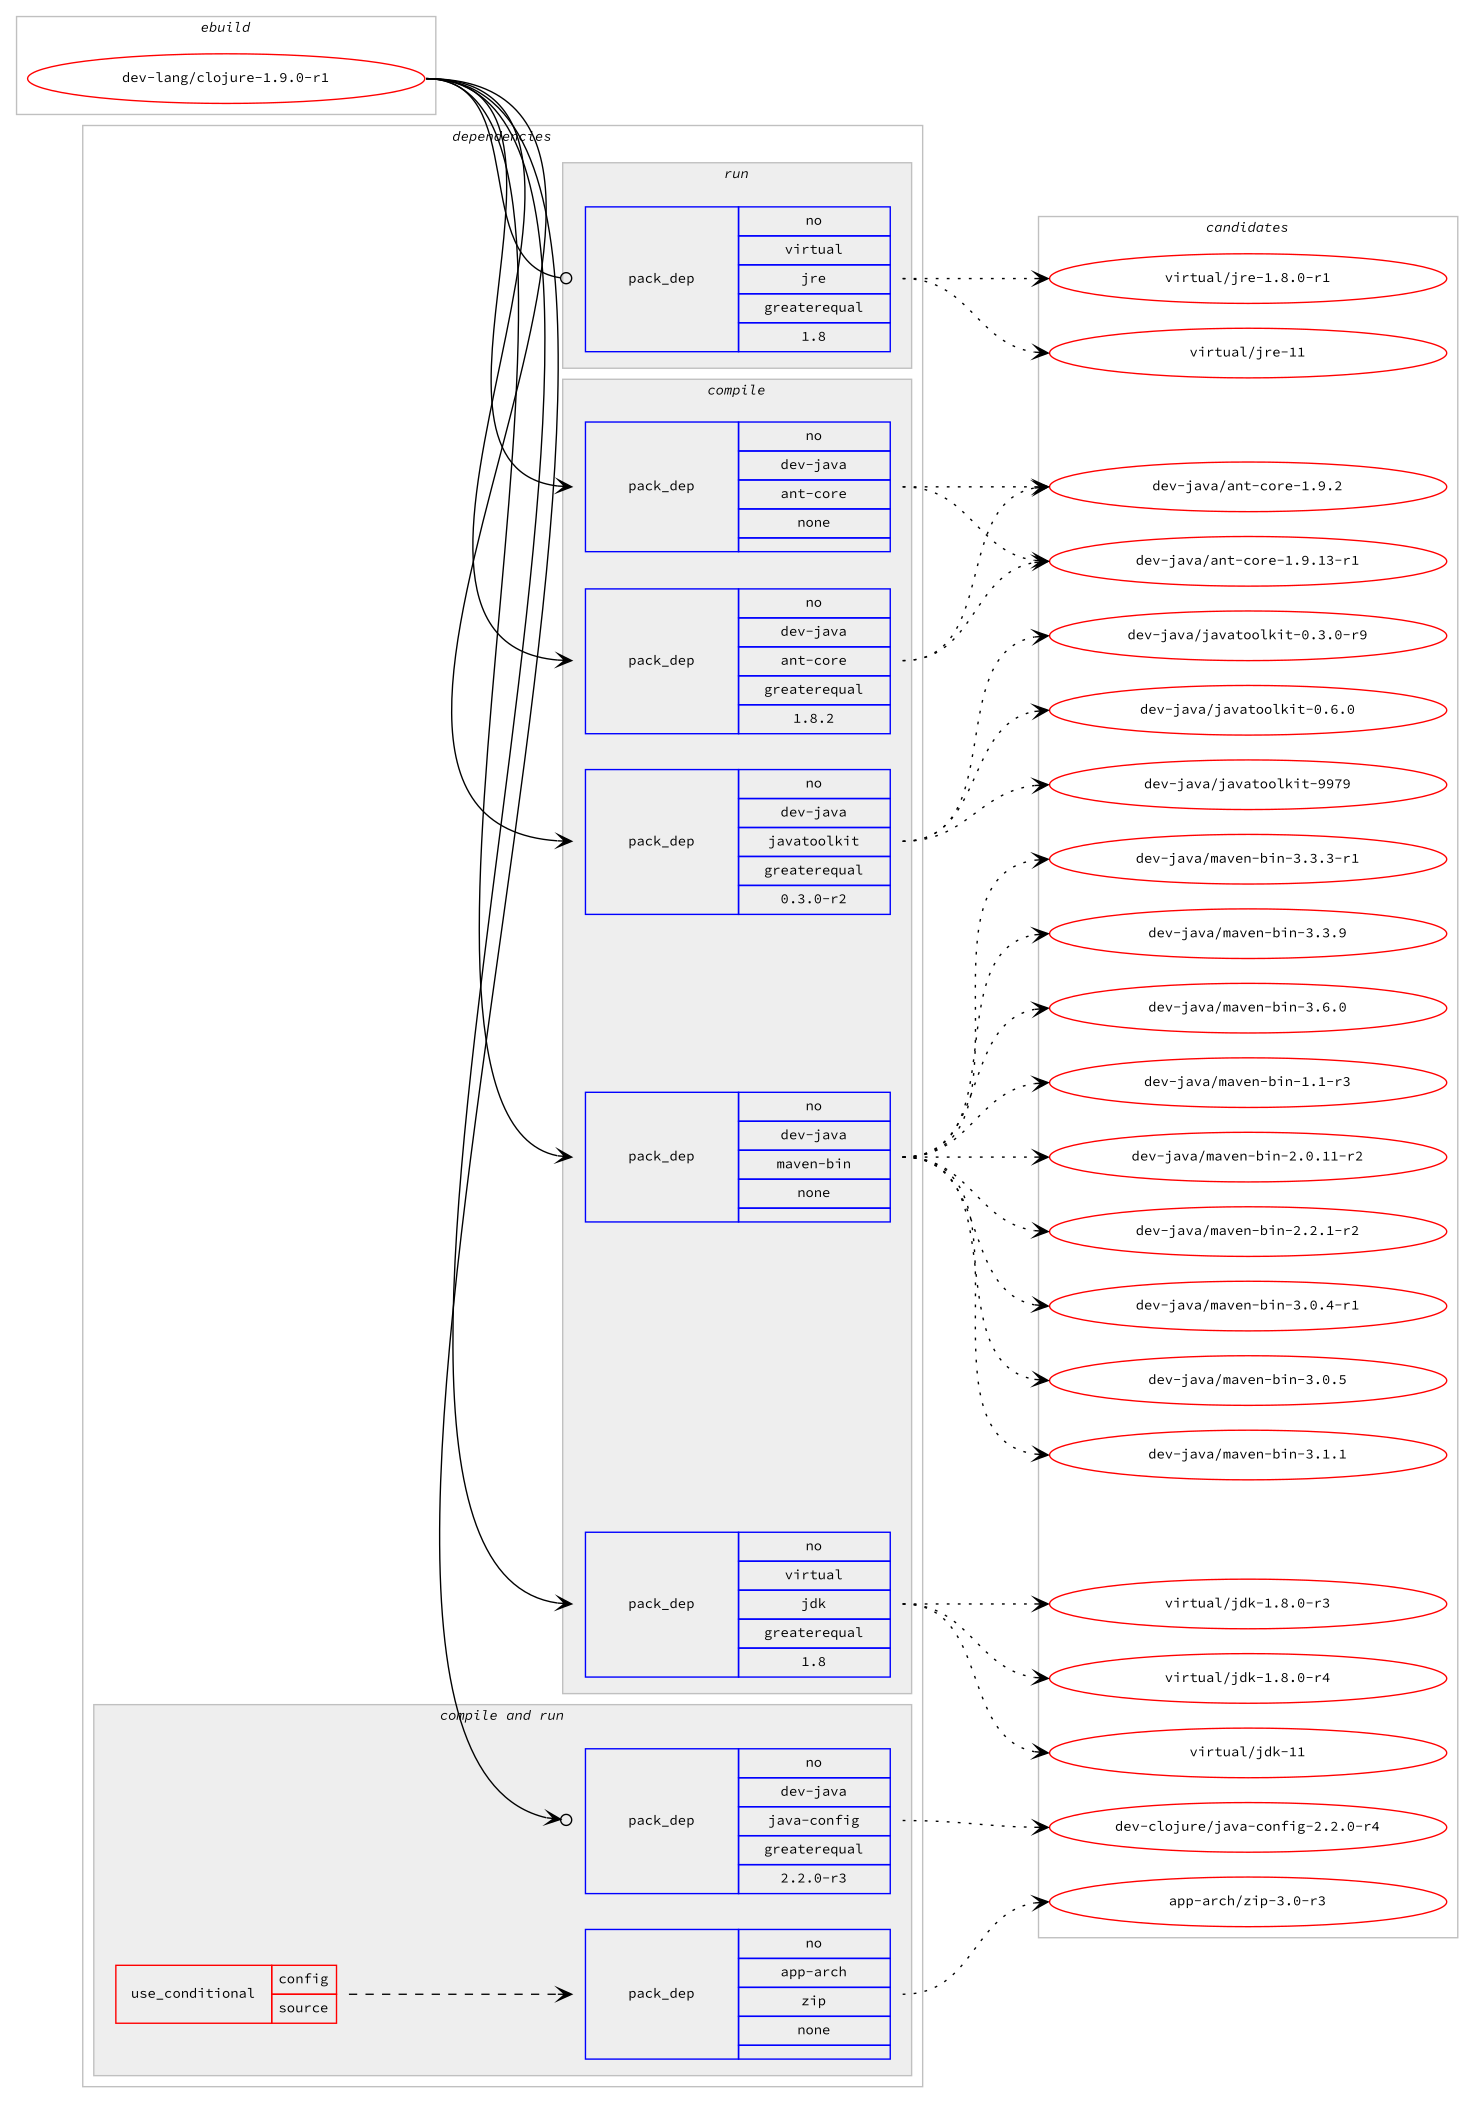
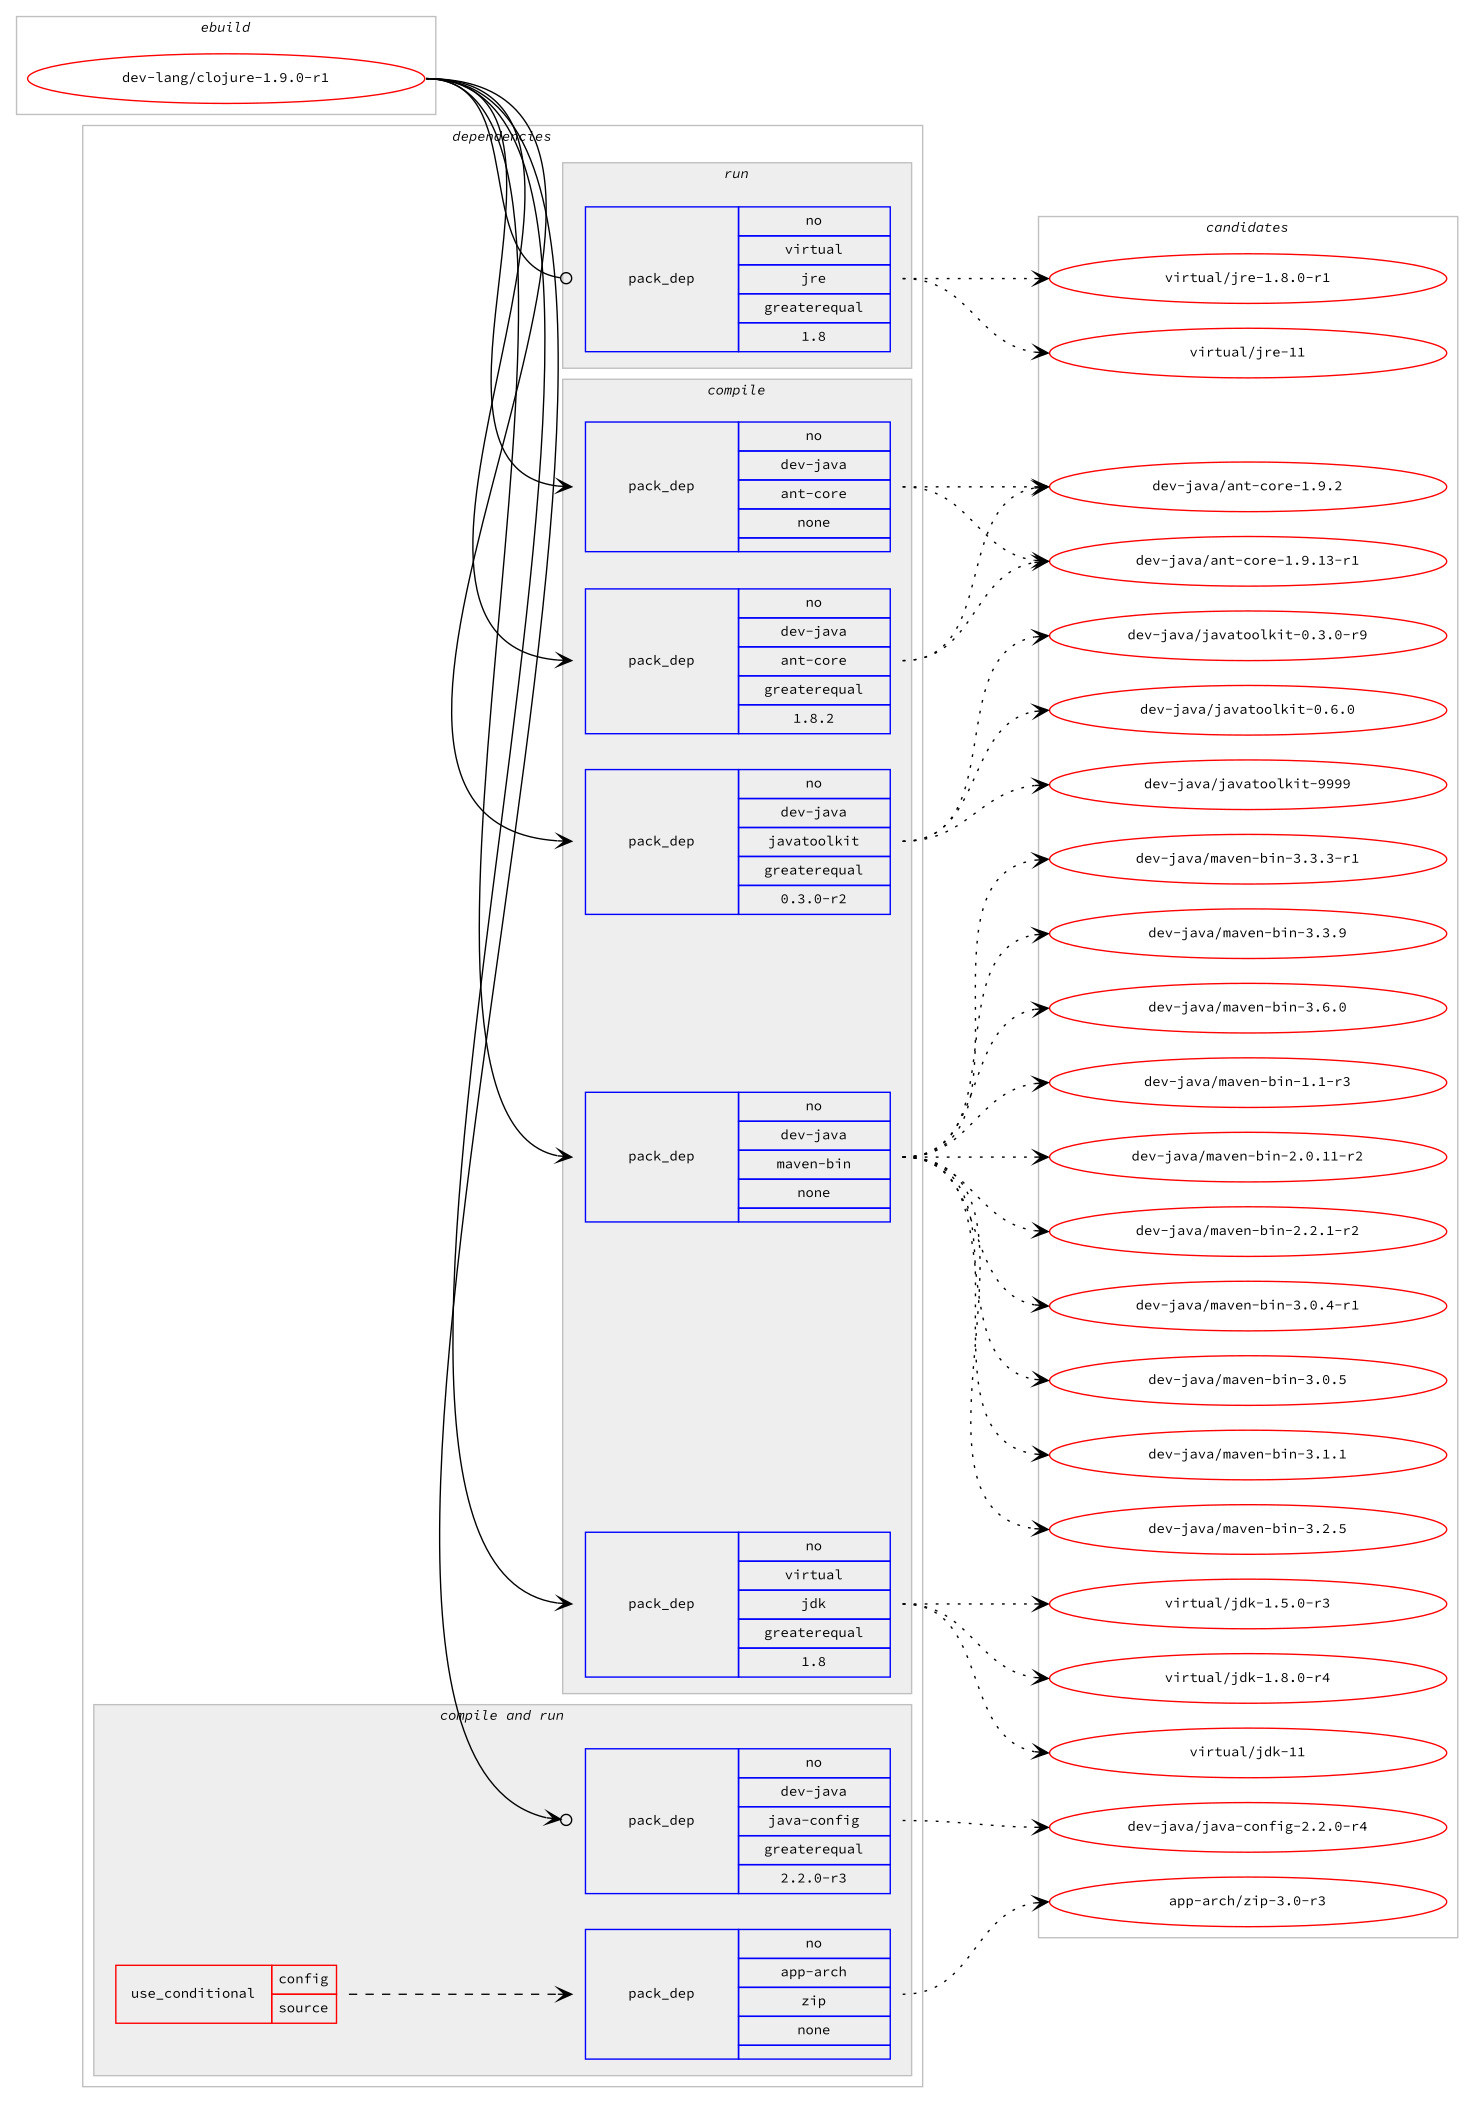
node "dev-java/javatoolkit-9979": label "dev-java/javatoolkit-9979" -> "dev-java/javatoolkit-9999"
node "dev-java/maven-bin-3.2.5": added
node "virtual/jdk-1.8.0-r3": label "virtual/jdk-1.8.0-r3" -> "virtual/jdk-1.5.0-r3"
node "dev-clojure/java-config-2.2.0-r4": label "dev-clojure/java-config-2.2.0-r4" -> "dev-java/java-config-2.2.0-r4"
